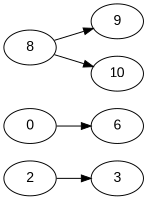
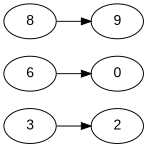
node "10": removed
edge "0" -> "6": reversed
edge "2" -> "3": reversed
